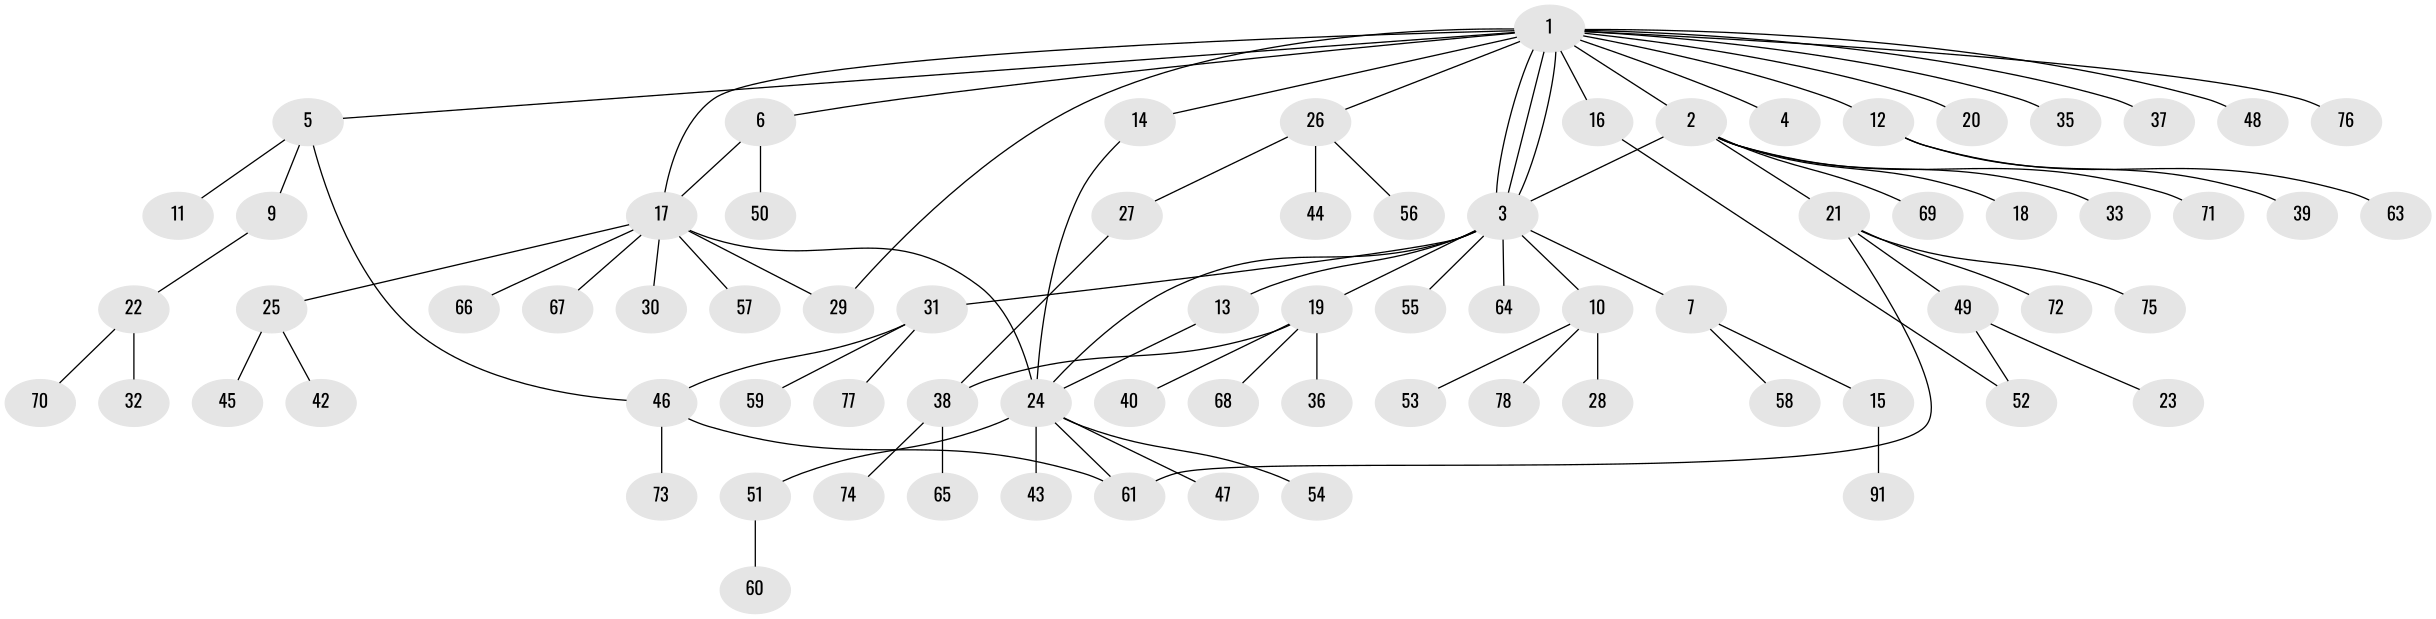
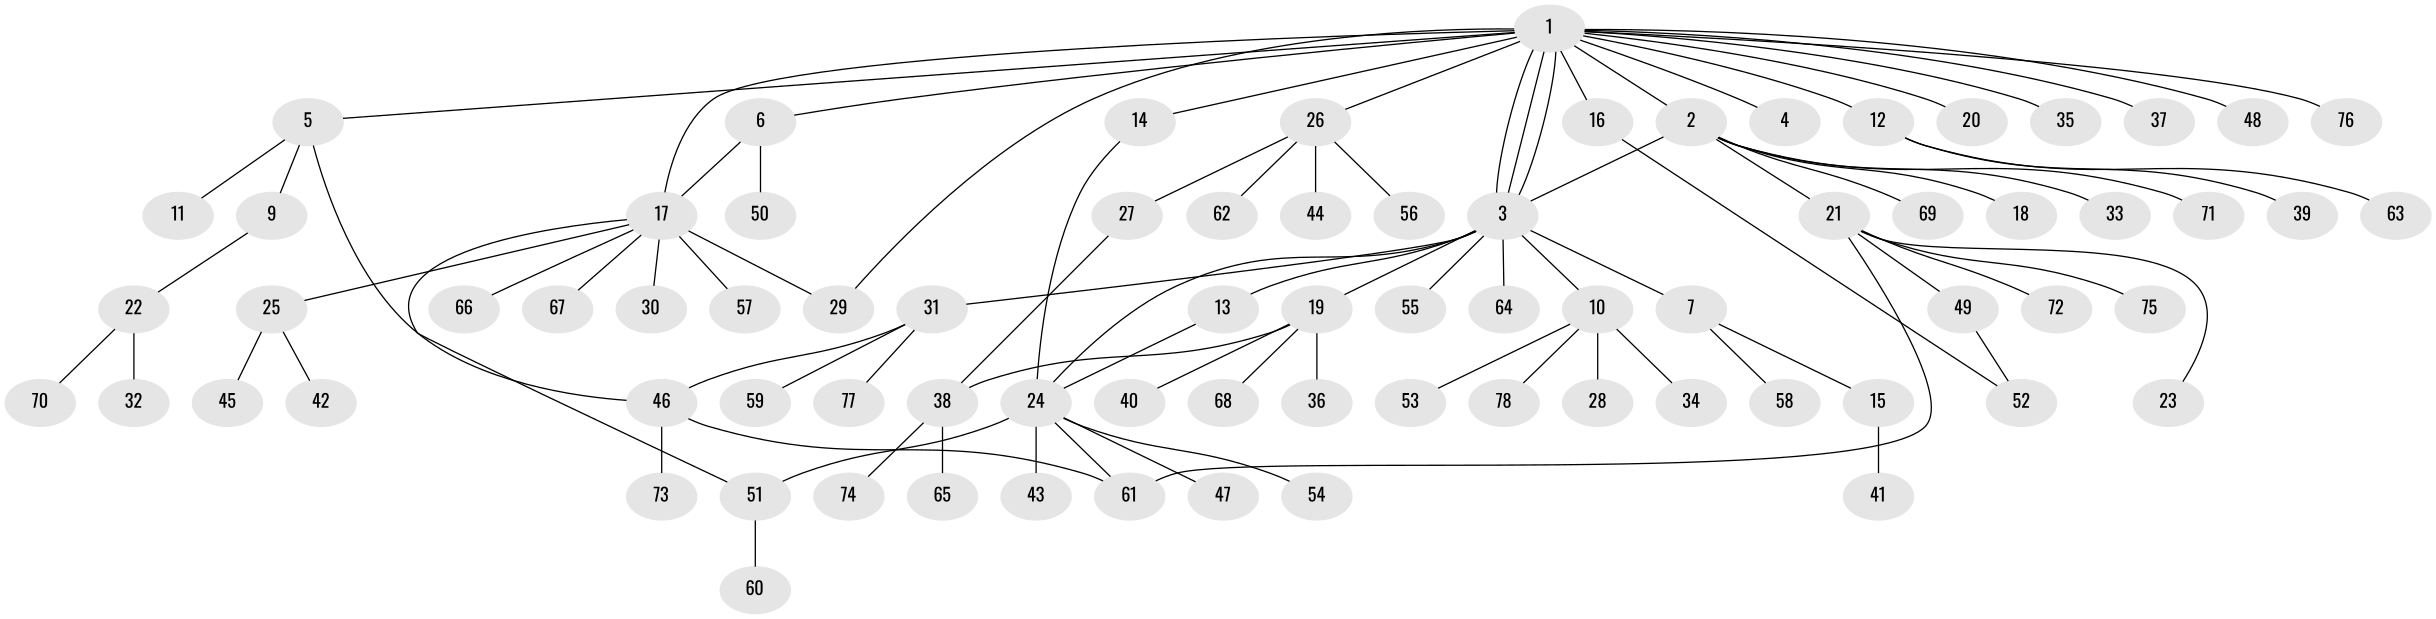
node "62": added
edge "17" -- "24": now "17" -- "51"
edge "49" -- "23": now "21" -- "23"
node "34": added
node "91": label "91" -> "41"
